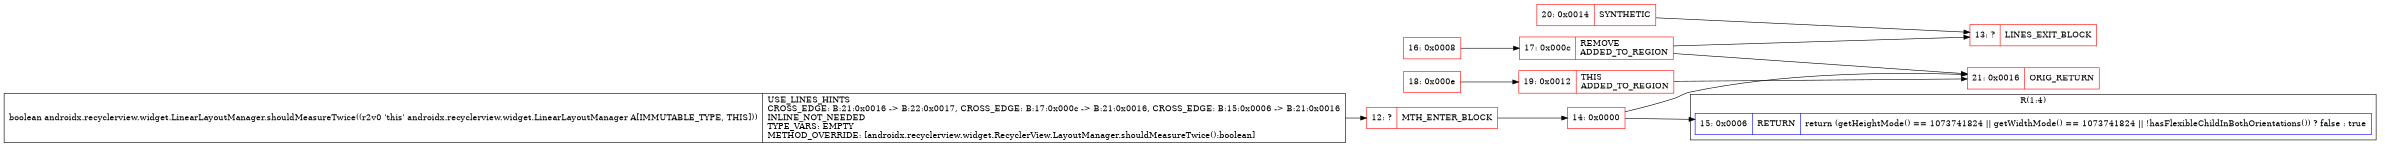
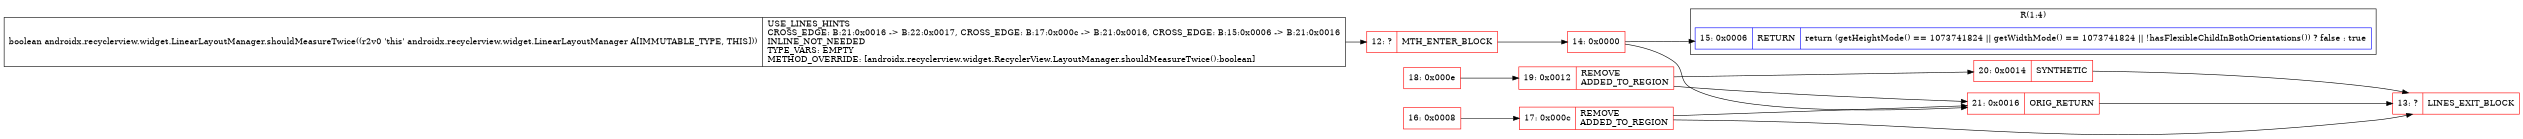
edge "19: 0x0012" -> "20: 0x0014": added
node "19: 0x0012": text "THIS" -> "REMOVE"
edge "21: 0x0016" -> "13: ?": added
